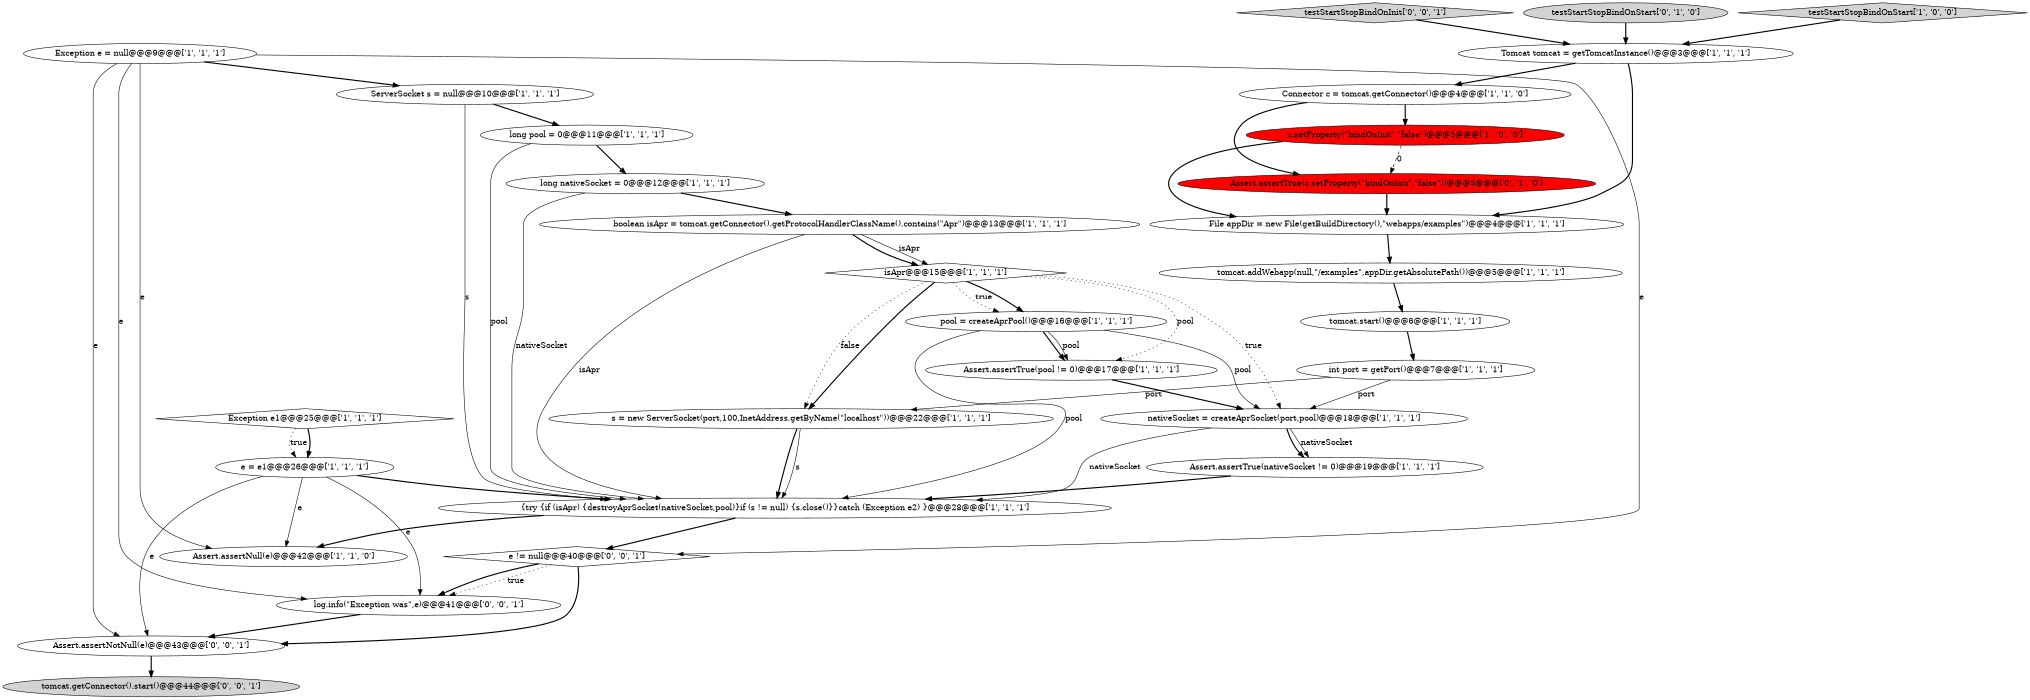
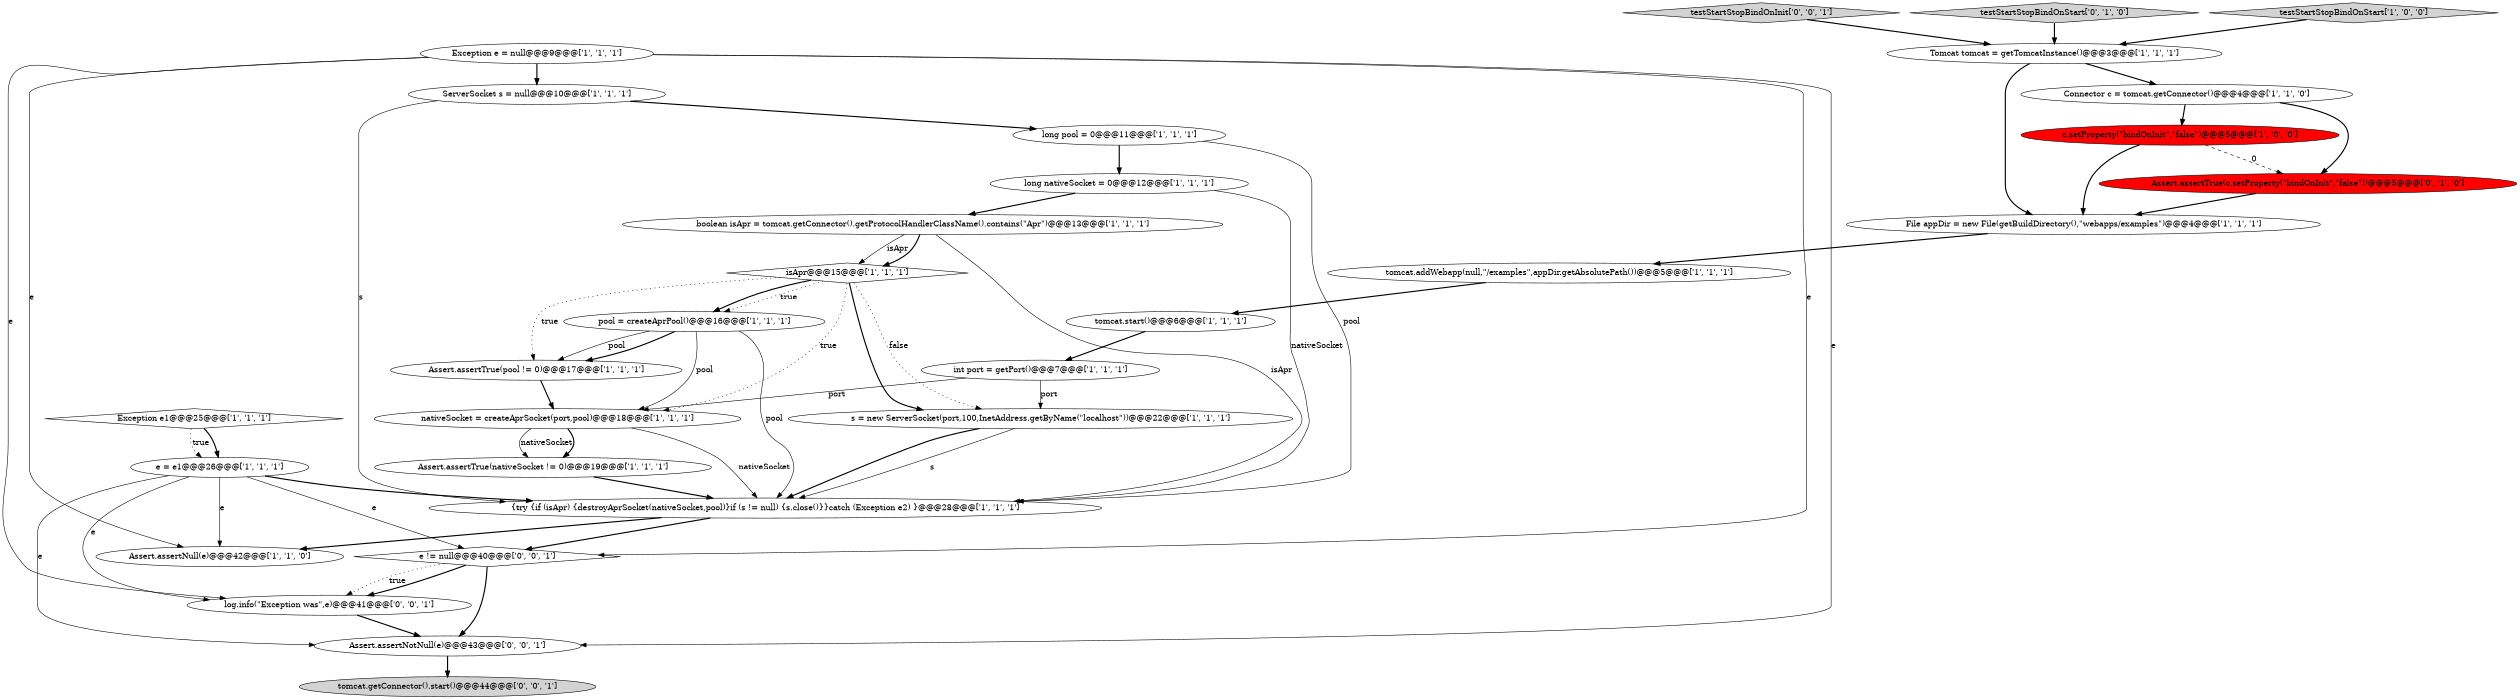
node "testStartStopBindOnStart['0', '1', '0']": shape ellipse -> diamond
edge "isApr@@@15@@@['1', '1', '1']" -> "Assert.assertTrue(pool != 0)@@@17@@@['1', '1', '1']": label "pool" -> "true"
edge "e = e1@@@26@@@['1', '1', '1']" -> "e != null@@@40@@@['0', '0', '1']": added, label "e"
